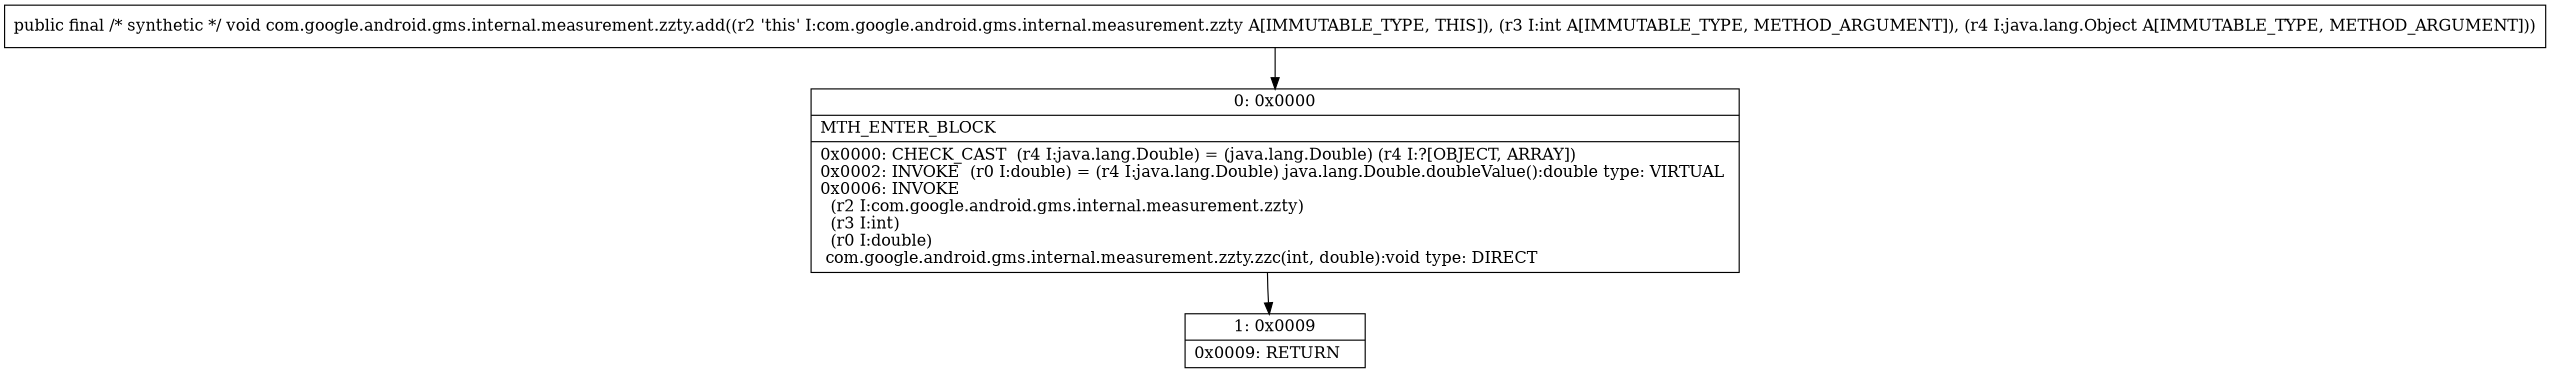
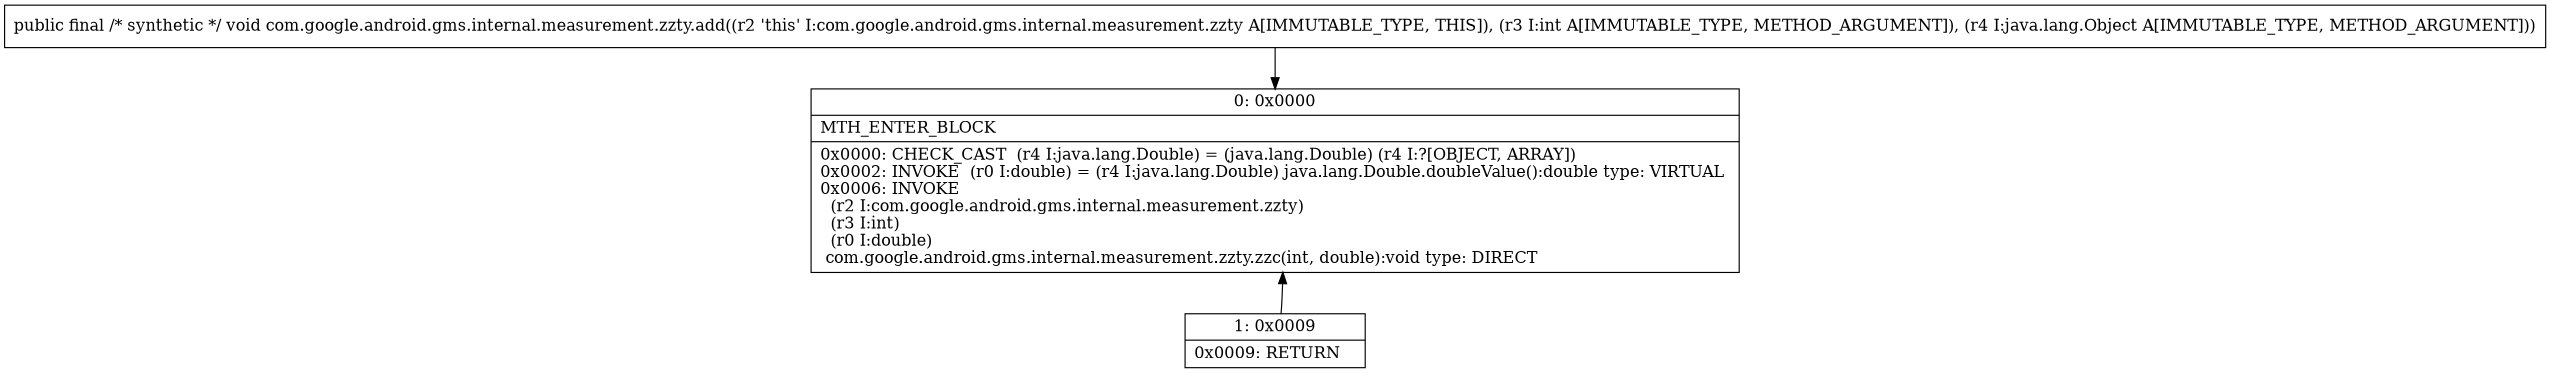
edge "0: 0x0000" -> "1: 0x0009": reversed
